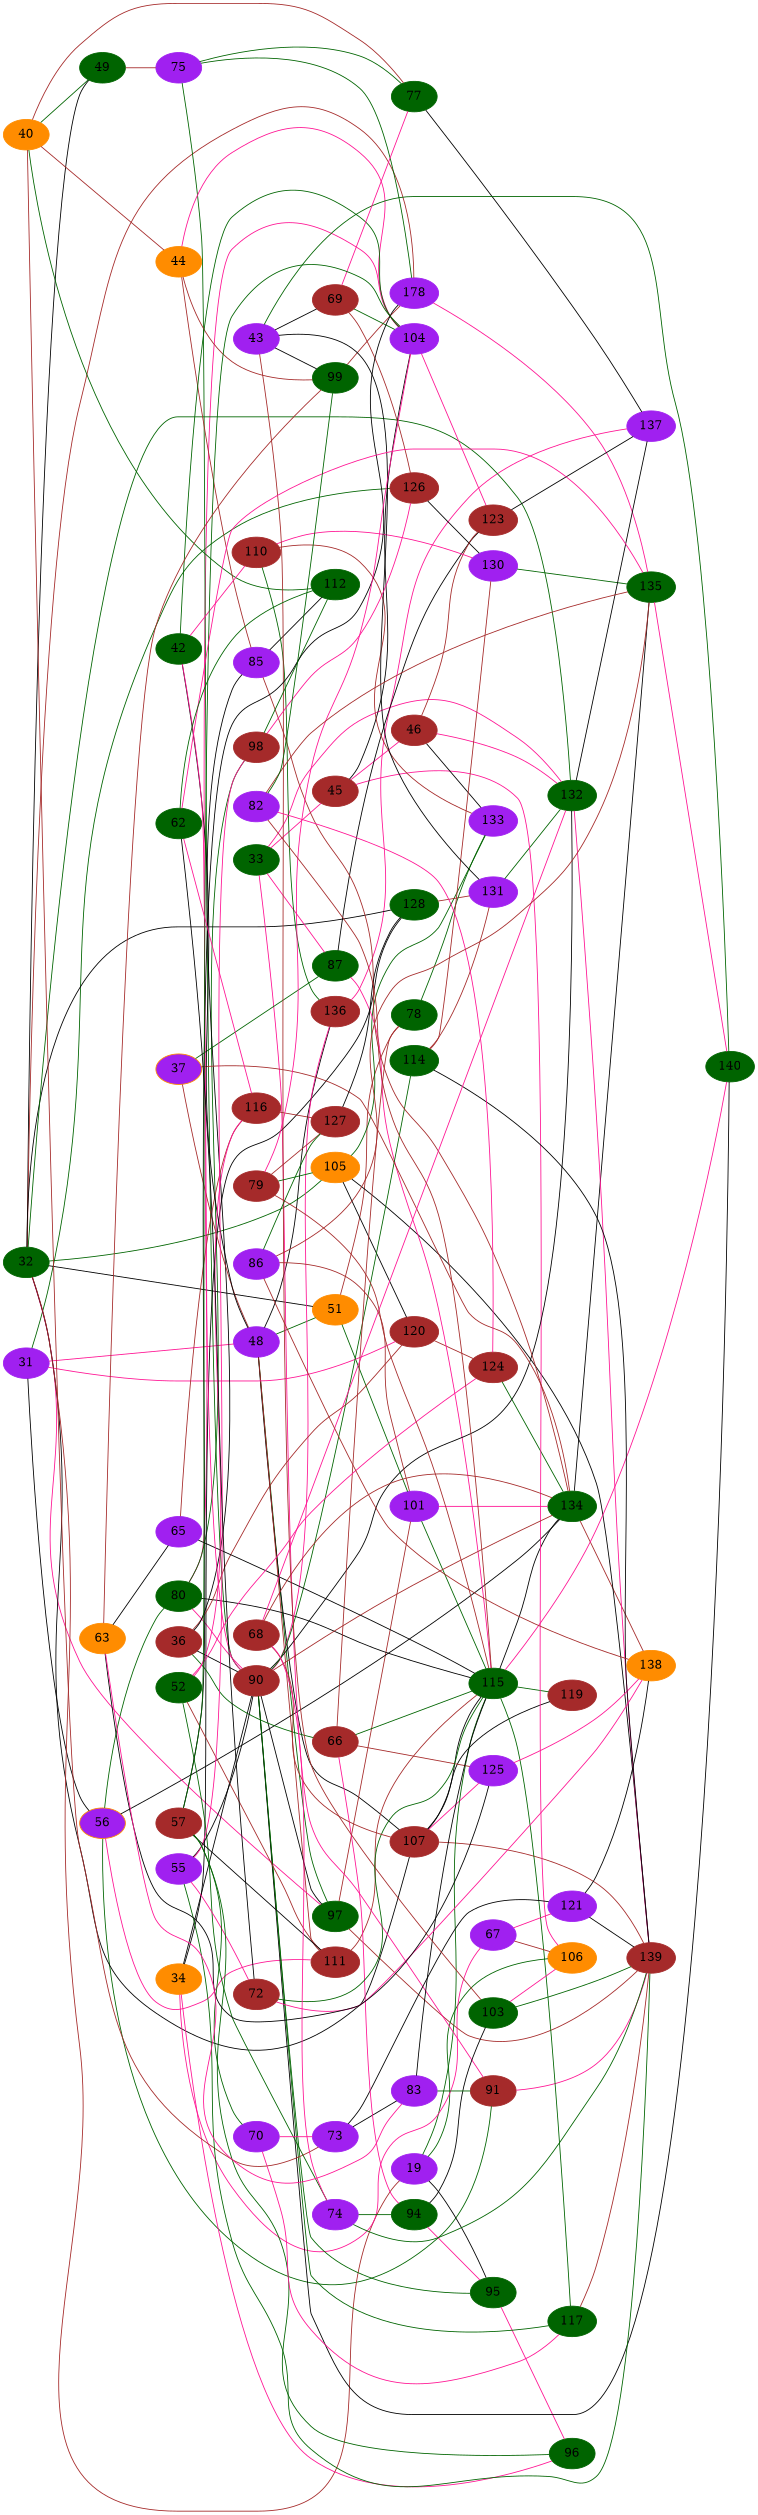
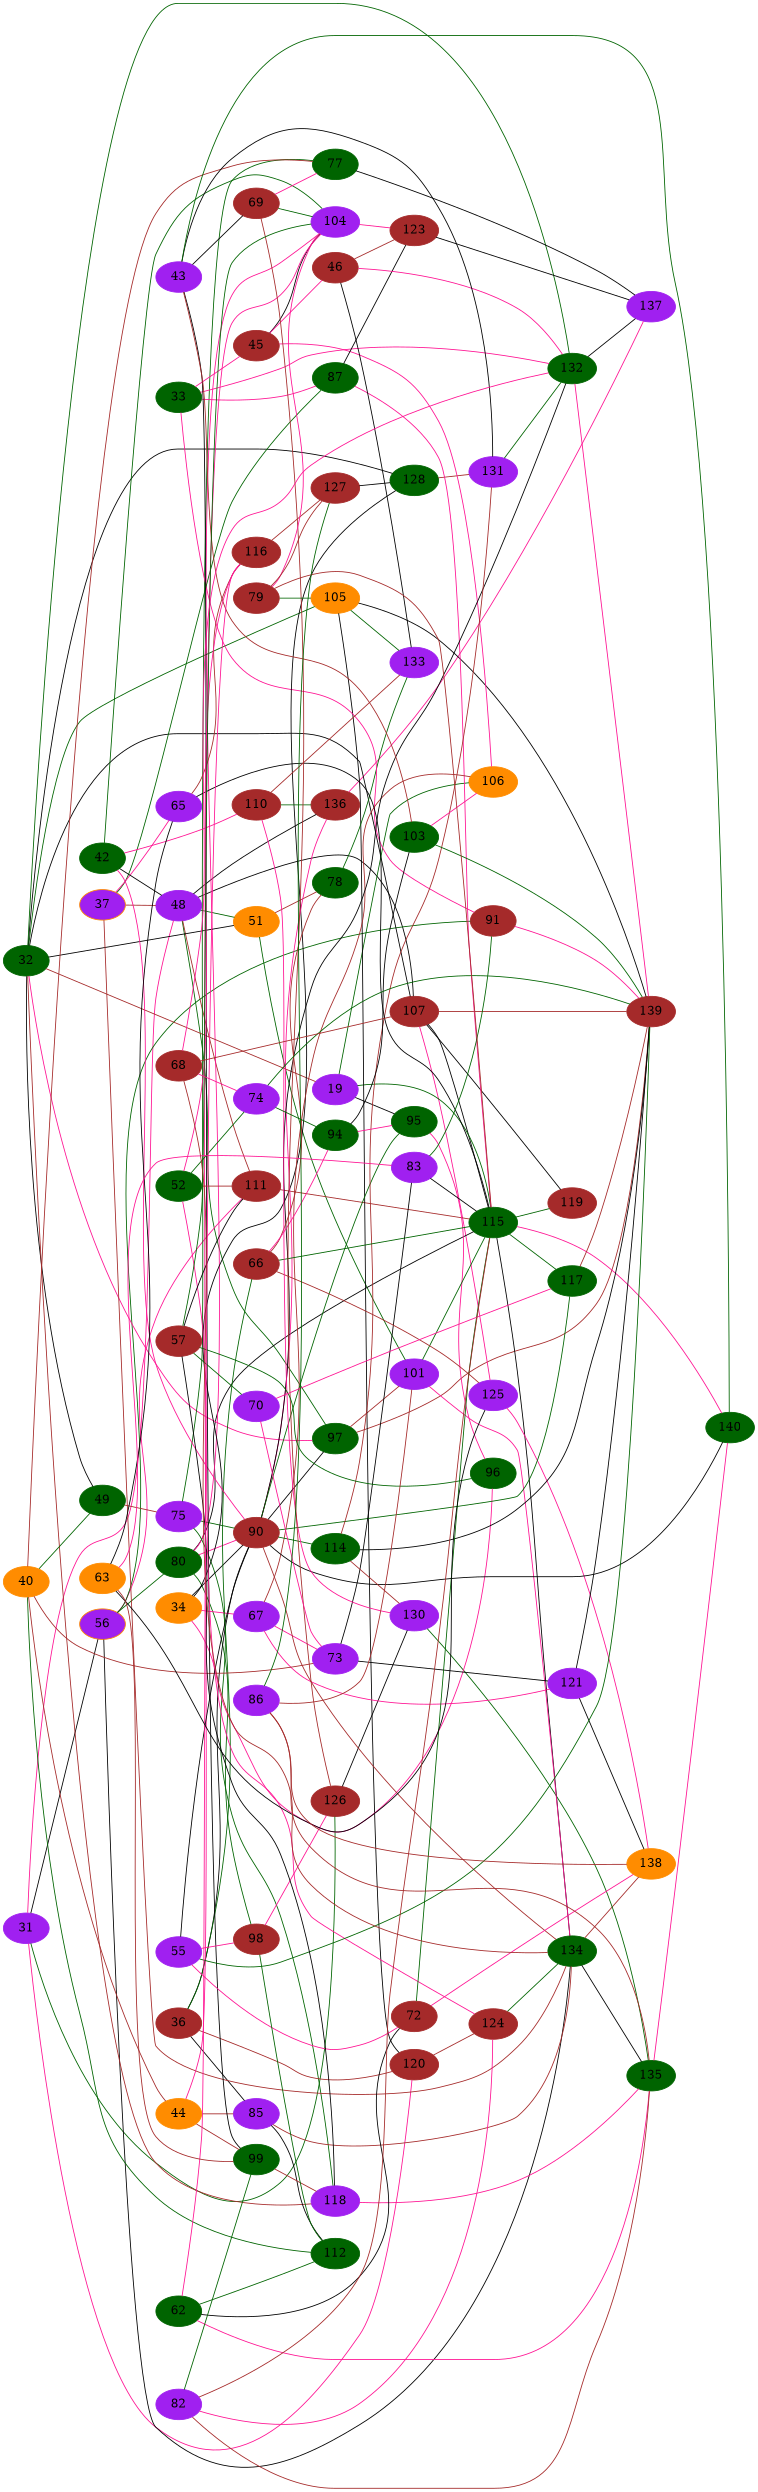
node "178": label "178" -> "118"
edge "65" -- "37": added
edge "67" -- "73": added
